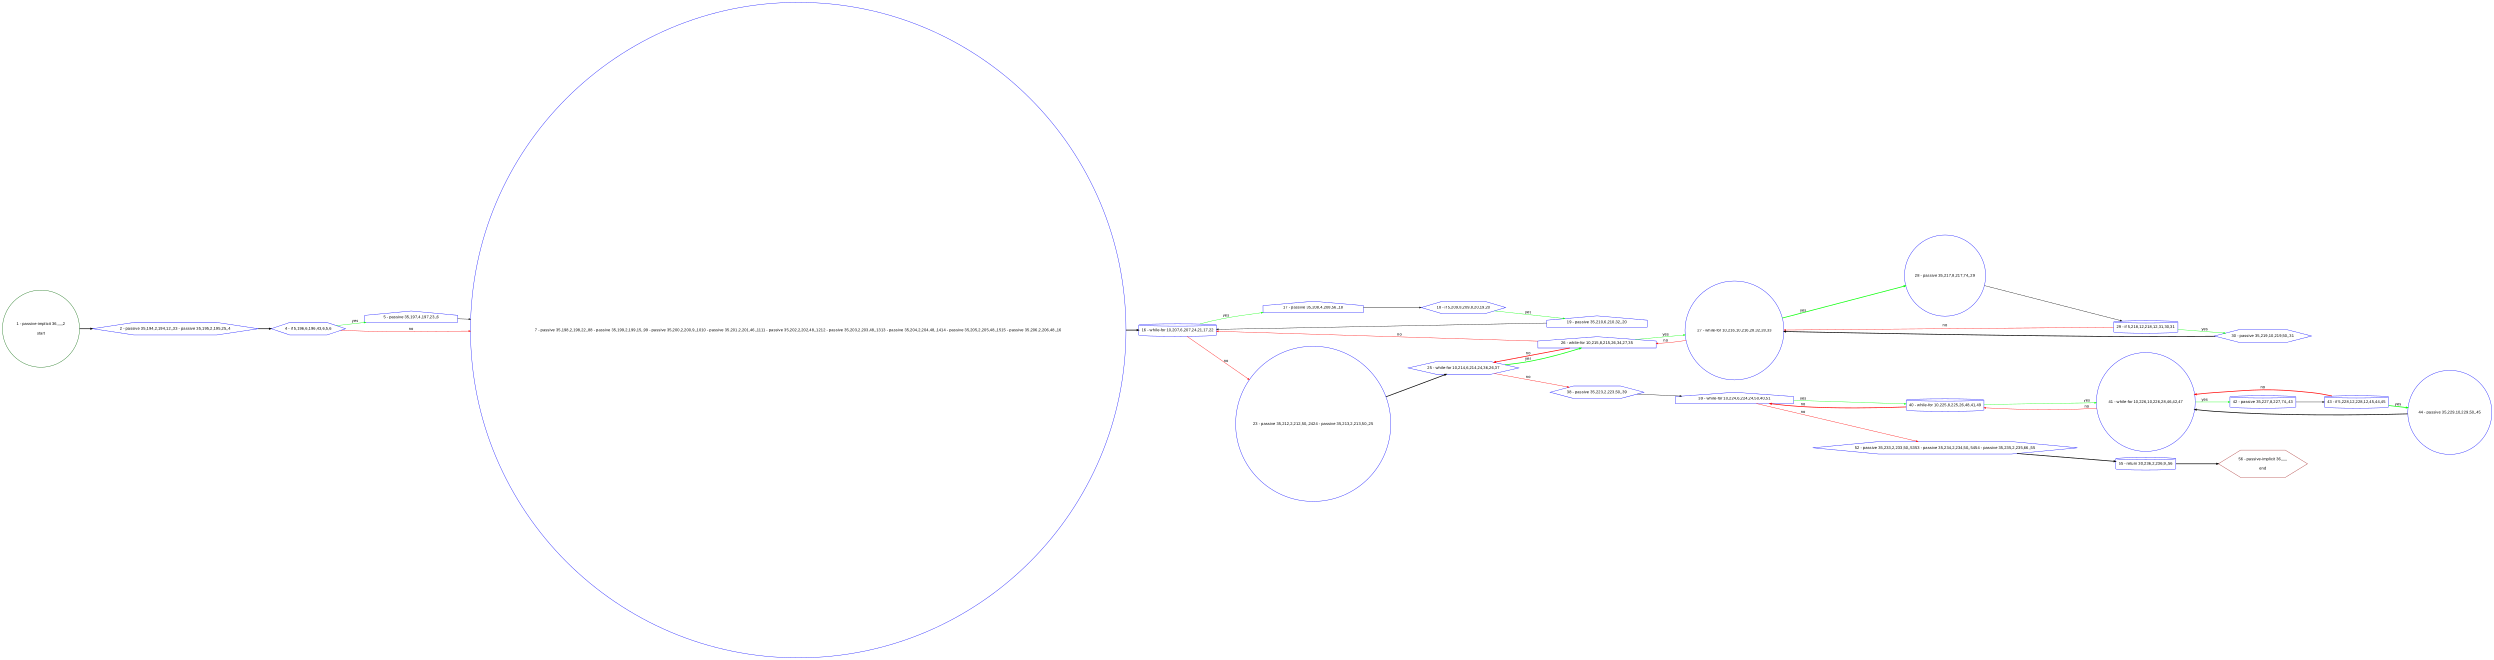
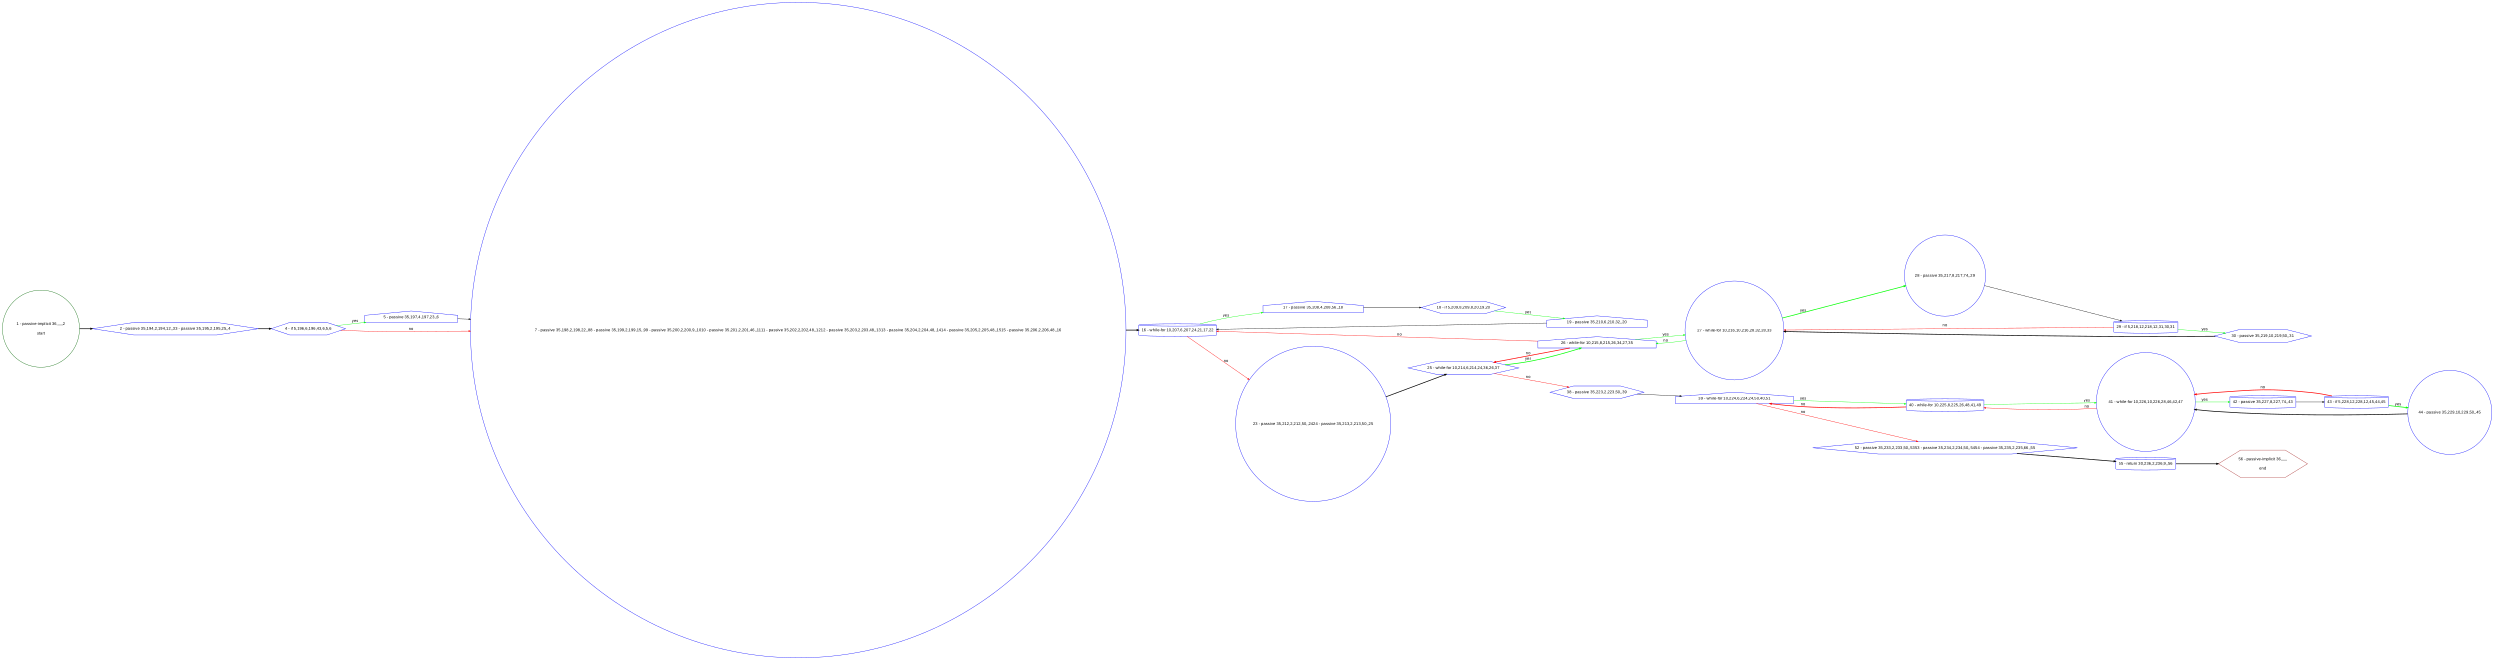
edge "27 - while-for 10,216,10,216,28,32,28,33" -> "26 - while-for 10,215,8,215,26,34,27,35": color #ff0000 -> #00ff00
